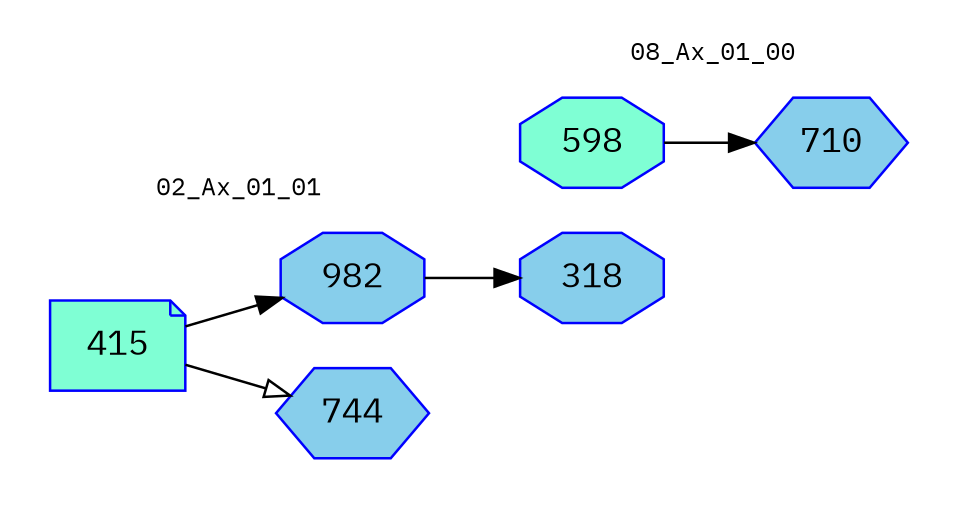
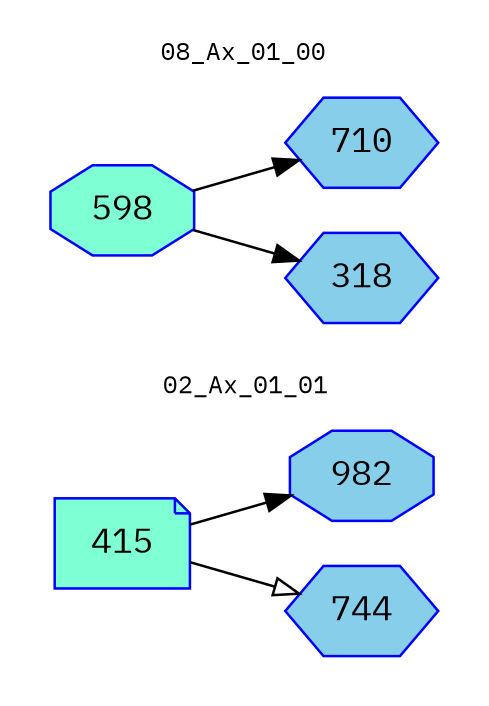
edge "982" -> "318": now "598" -> "318"
node "318": shape octagon -> hexagon
